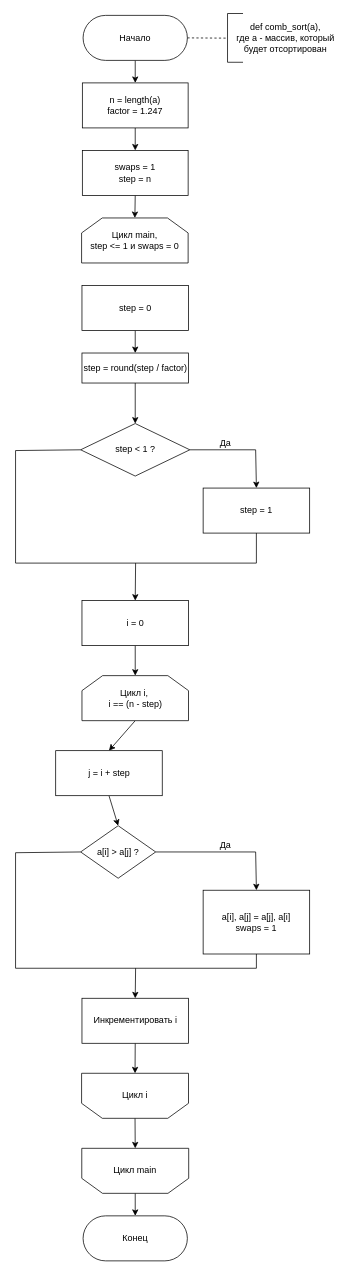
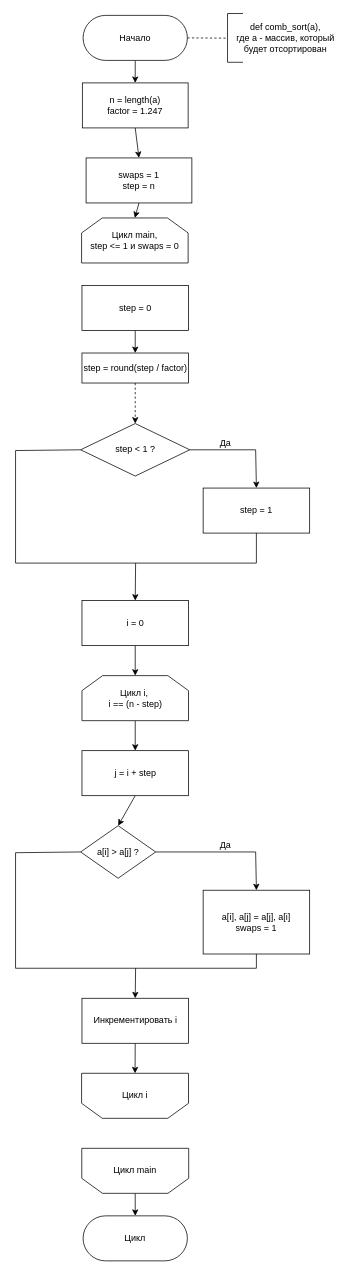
node "swaps = 1 step = n": moved (135, 173) -> (139, 180)
edge "step = round(step / factor)" -> "step < 1 ?": style solid -> dashed
node "j = i + step": moved (109, 773) -> (135, 773)
edge "Цикл i" -> "Цикл main": removed
node "Конец": label "Конец" -> "Цикл"
